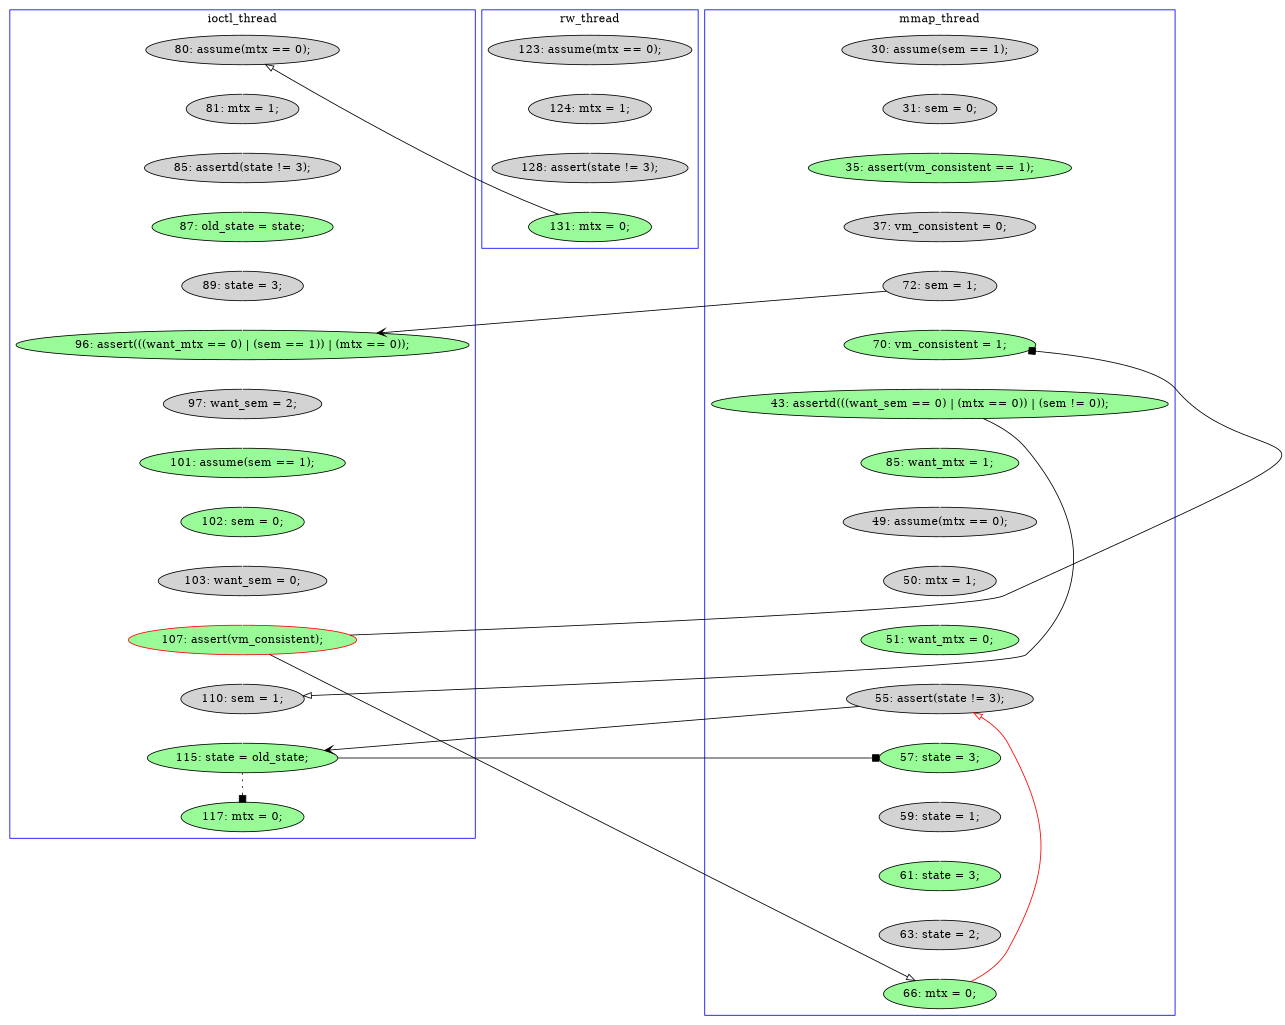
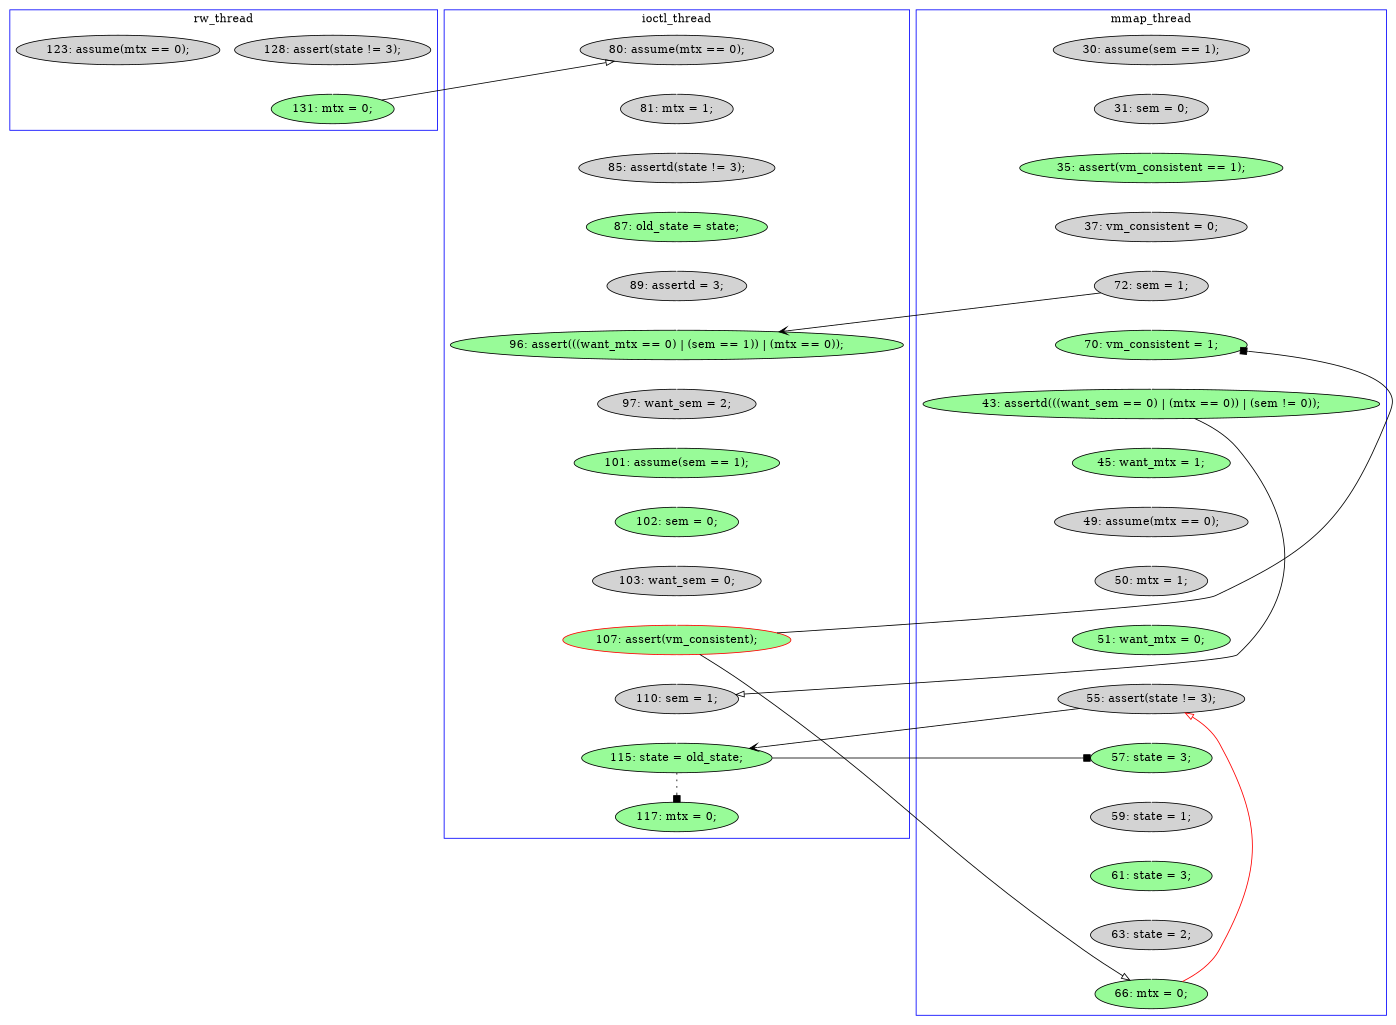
node "124: mtx = 1;": removed
node "89: state = 3;": label "89: state = 3;" -> "89: assertd = 3;"
node "85: want_mtx = 1;": label "85: want_mtx = 1;" -> "45: want_mtx = 1;"
